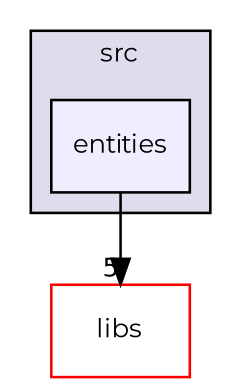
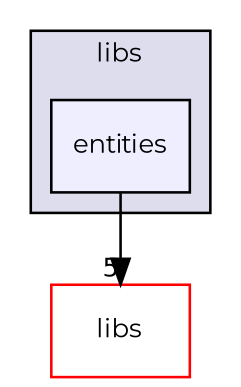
cluster "src": label "src" -> "libs"
